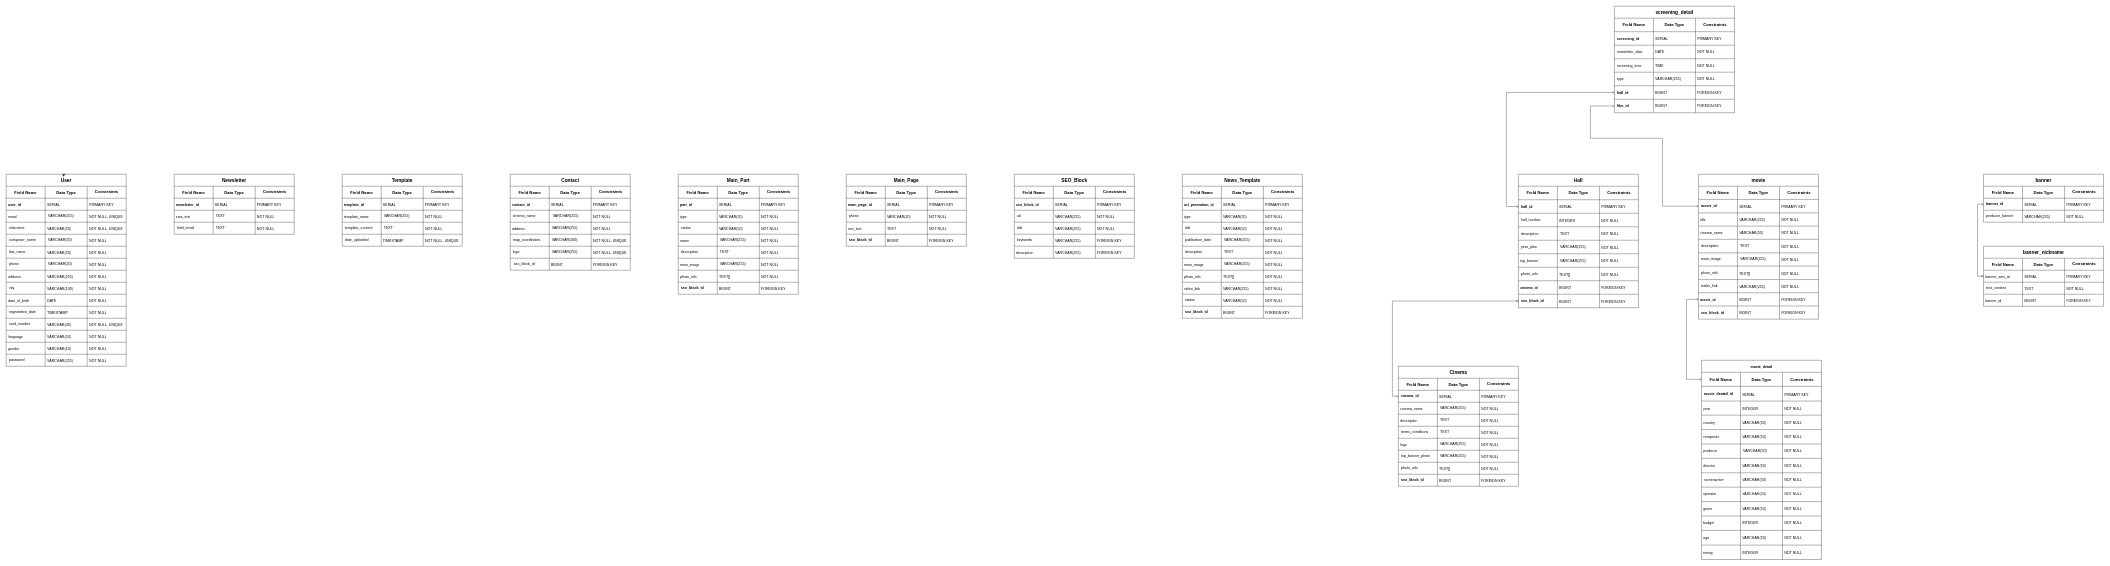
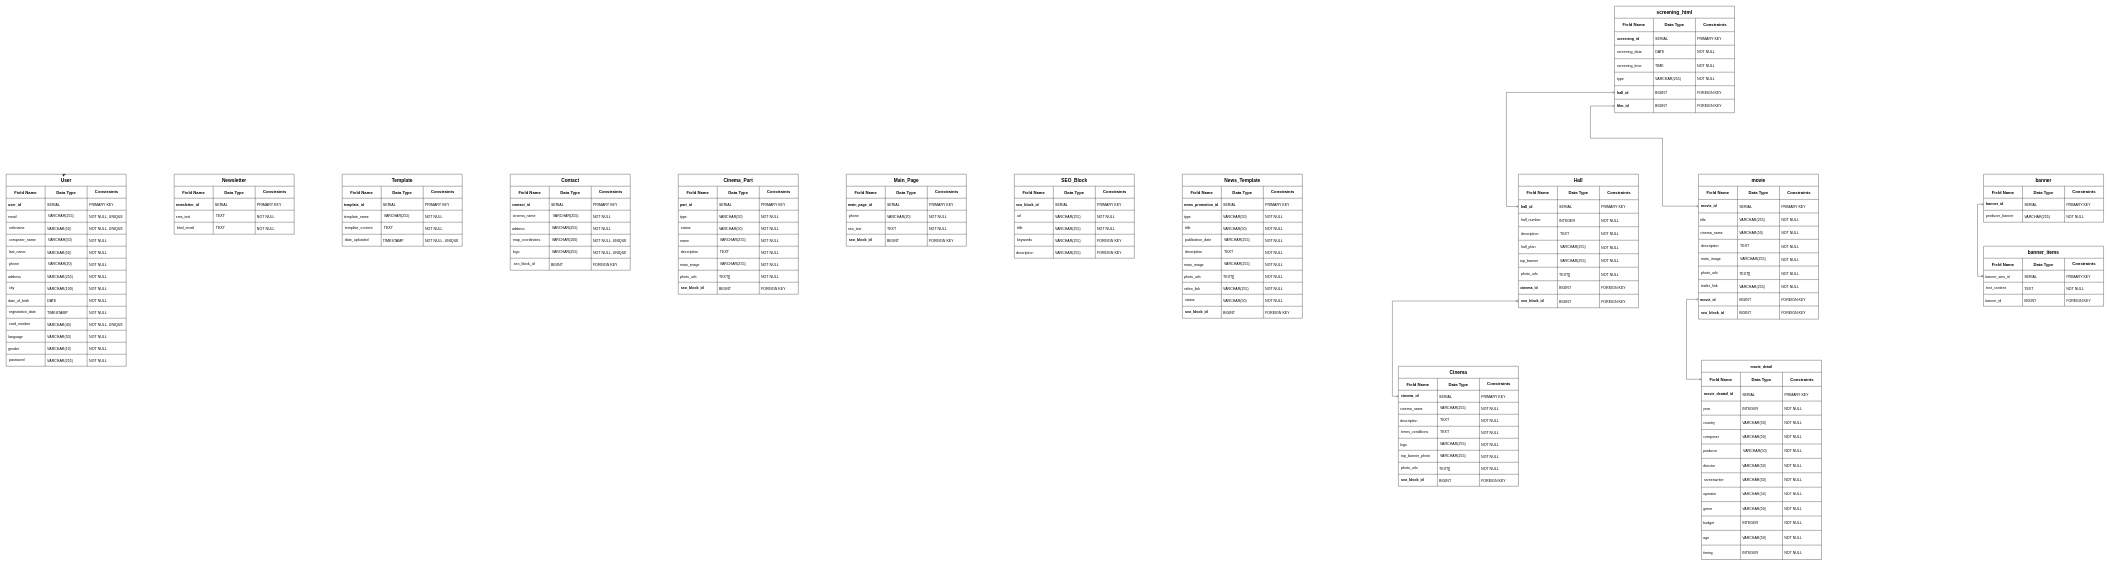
node "screening_detail": label "screening_detail" -> "screening_html"
node "newsletter_date": label "newsletter_date" -> "screening_date"
node "Main_Part": label "Main_Part" -> "Cinema_Part"
node "url_promotion_id": label "url_promotion_id" -> "news_promotion_id"
node "year_plan": label "year_plan" -> "hall_plan"
node "banner_nickname": label "banner_nickname" -> "banner_items"
